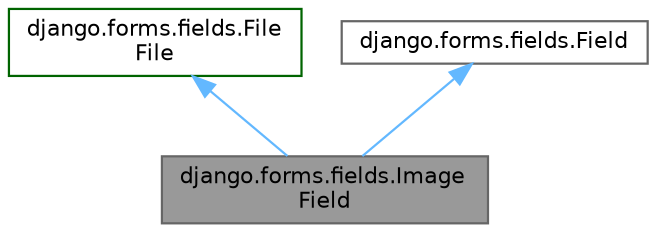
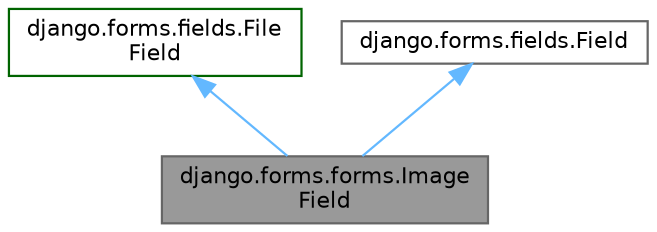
node "django.forms.fields.File File": label "django.forms.fields.File File" -> "django.forms.fields.File Field"
node "django.forms.fields.Image Field": label "django.forms.fields.Image Field" -> "django.forms.forms.Image Field"
